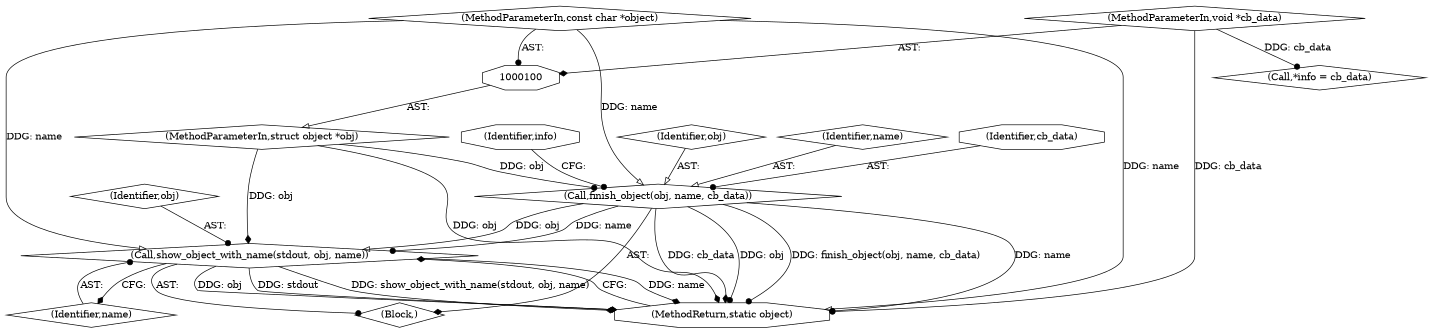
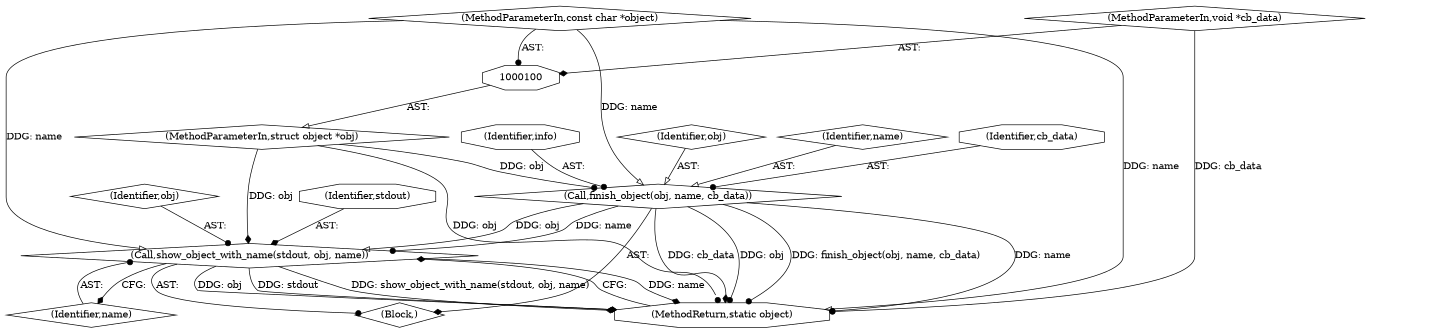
node "(Call,*info = cb_data)": removed
edge "(Identifier,info)" -> "(Call,finish_object(obj, name, cb_data))": label "CFG: " -> "AST: "
node "(Identifier,stdout)": added
edge "(MethodParameterIn,struct object *obj)" -> "(MethodReturn,static object)": arrowhead diamond -> dot
